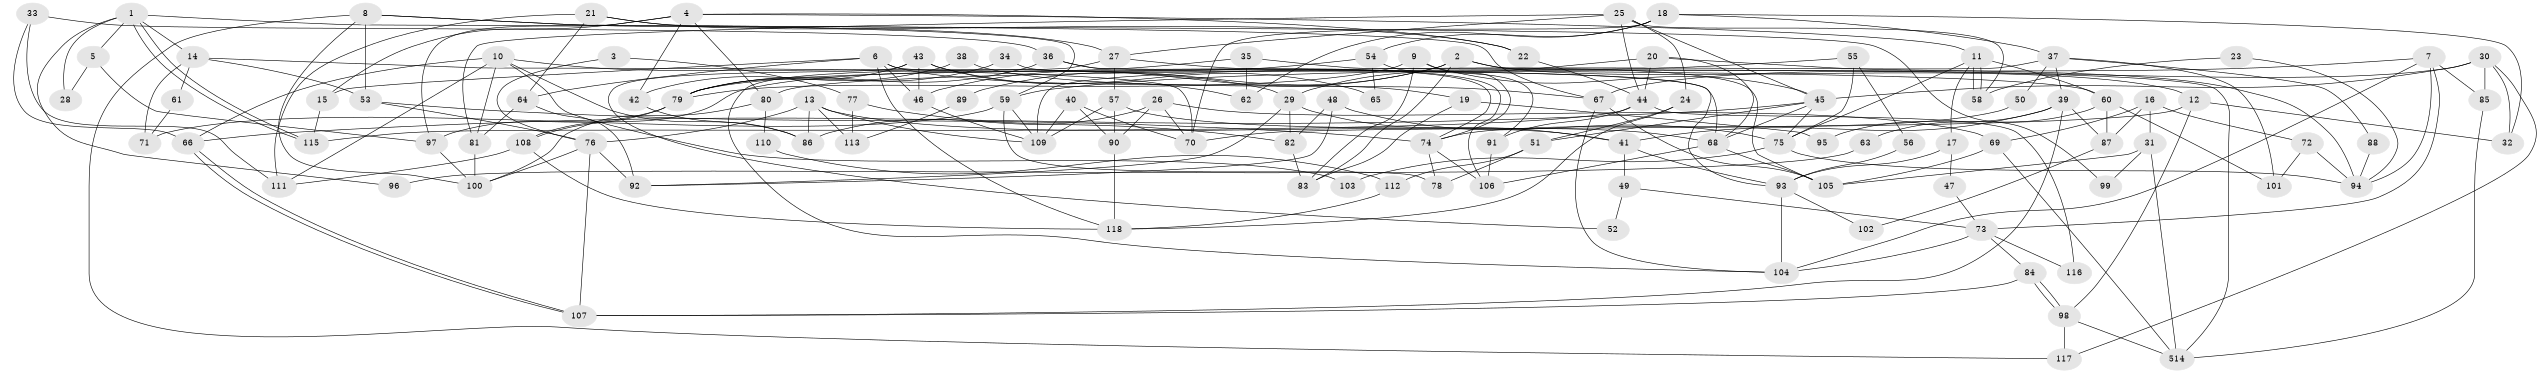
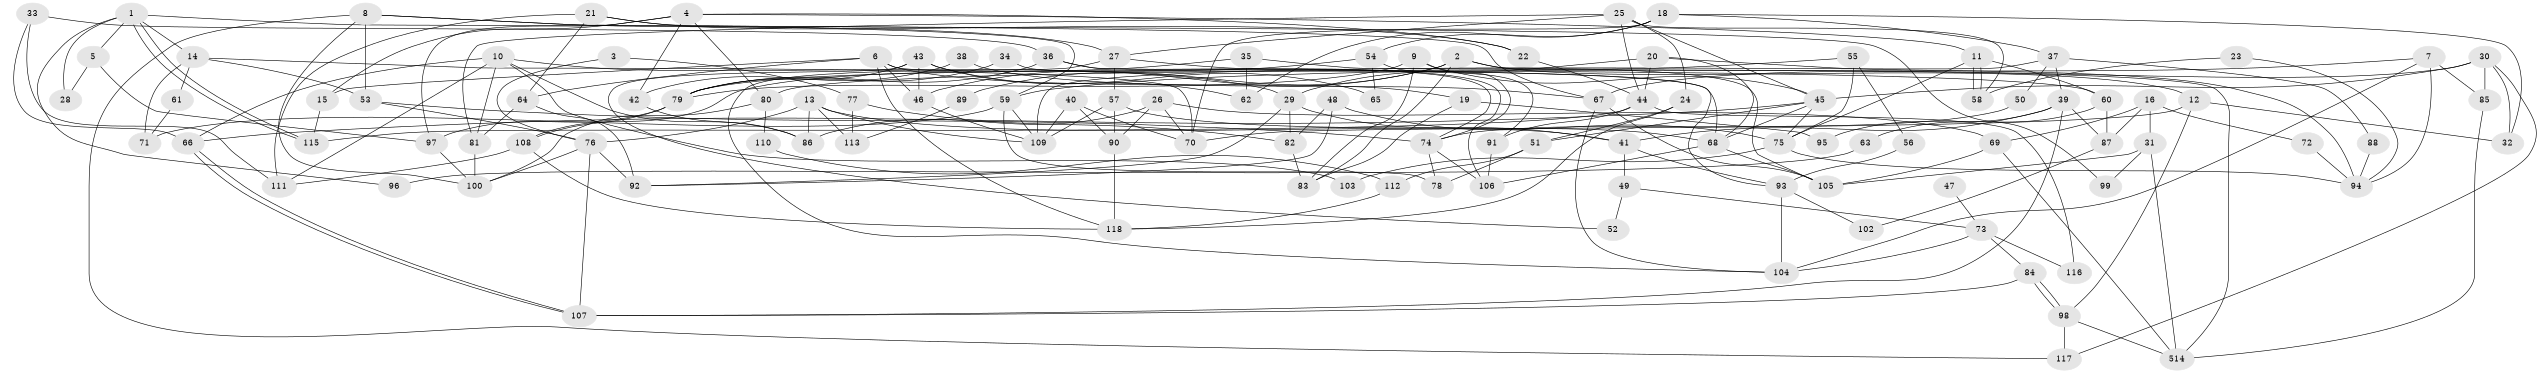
node "17": removed
node "101": removed
edge "7" -- "73": removed
